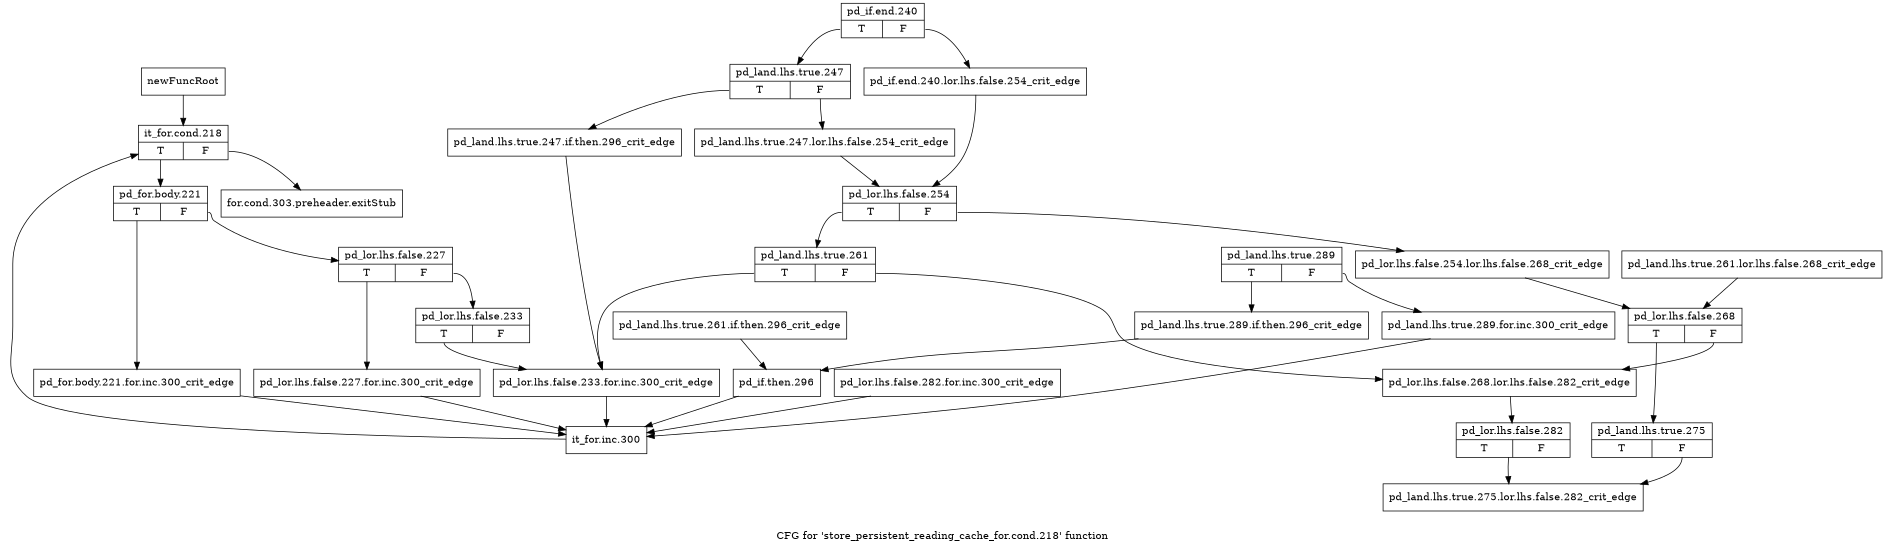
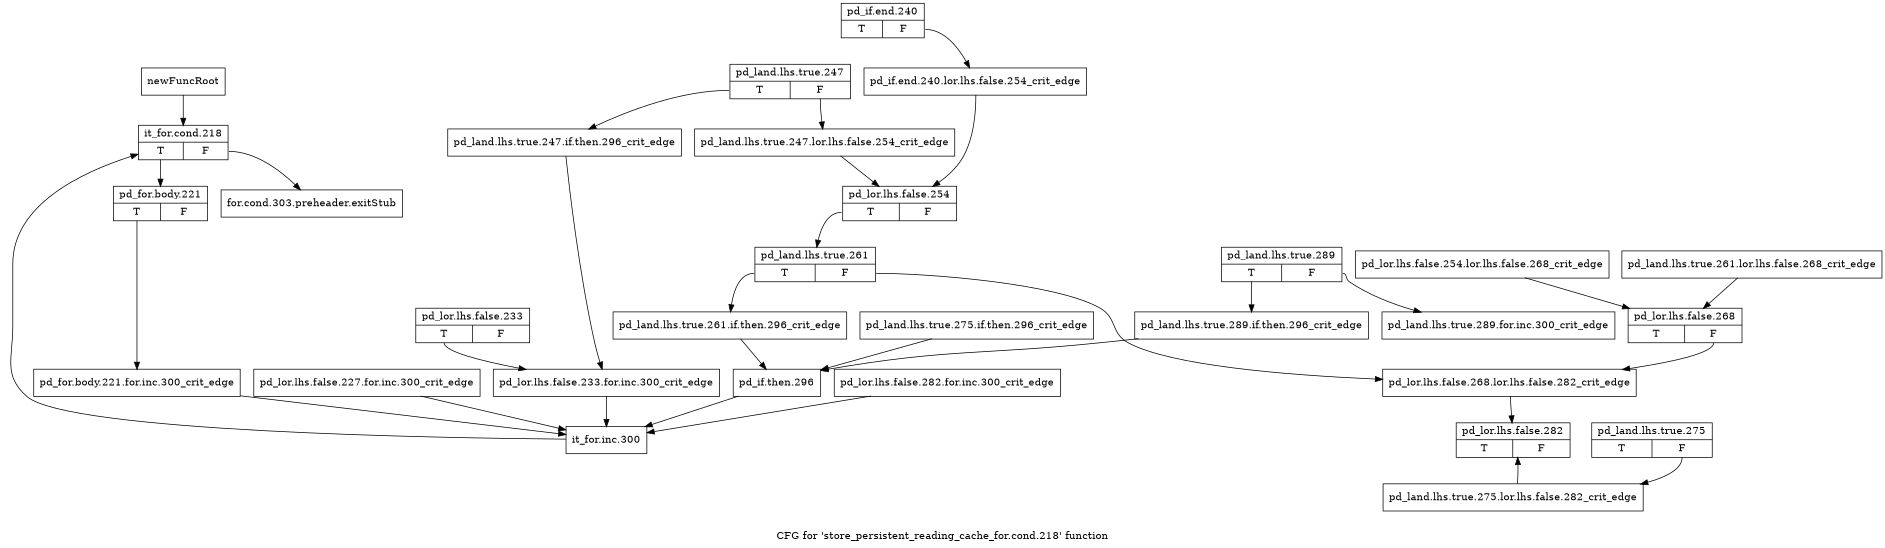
edge "pd_if.end.240" -> "pd_land.lhs.true.247": removed
edge "pd_lor.lhs.false.254" -> "pd_lor.lhs.false.254.lor.lhs.false.268_crit_edge": removed
node "pd_lor.lhs.false.227": removed
edge "pd_land.lhs.true.261" -> "pd_lor.lhs.false.233.for.inc.300_crit_edge": now "pd_land.lhs.true.261" -> "pd_land.lhs.true.261.if.then.296_crit_edge"
node "pd_land.lhs.true.275.if.then.296_crit_edge": added
edge "pd_lor.lhs.false.268" -> "pd_land.lhs.true.275": removed
edge "pd_land.lhs.true.289.for.inc.300_crit_edge" -> "it_for.inc.300": removed
edge "pd_lor.lhs.false.282" -> "pd_land.lhs.true.275.lor.lhs.false.282_crit_edge": reversed
